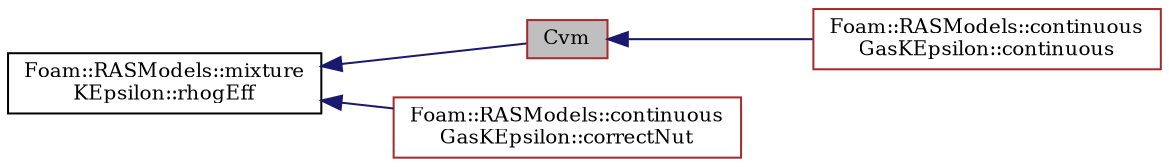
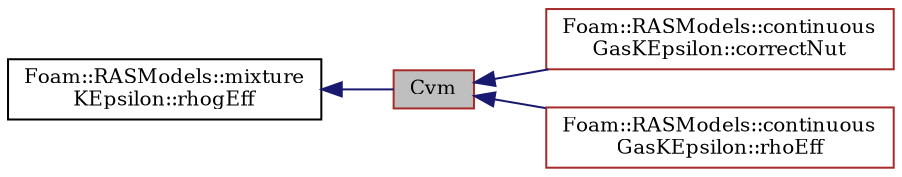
node "Foam::RASModels::continuous GasKEpsilon::continuous": label "Foam::RASModels::continuous GasKEpsilon::continuous" -> "Foam::RASModels::continuous GasKEpsilon::rhoEff"
edge "Foam::RASModels::continuous GasKEpsilon::correctNut" -> "Foam::RASModels::mixture KEpsilon::rhogEff": now "Foam::RASModels::continuous GasKEpsilon::correctNut" -> "Cvm"
